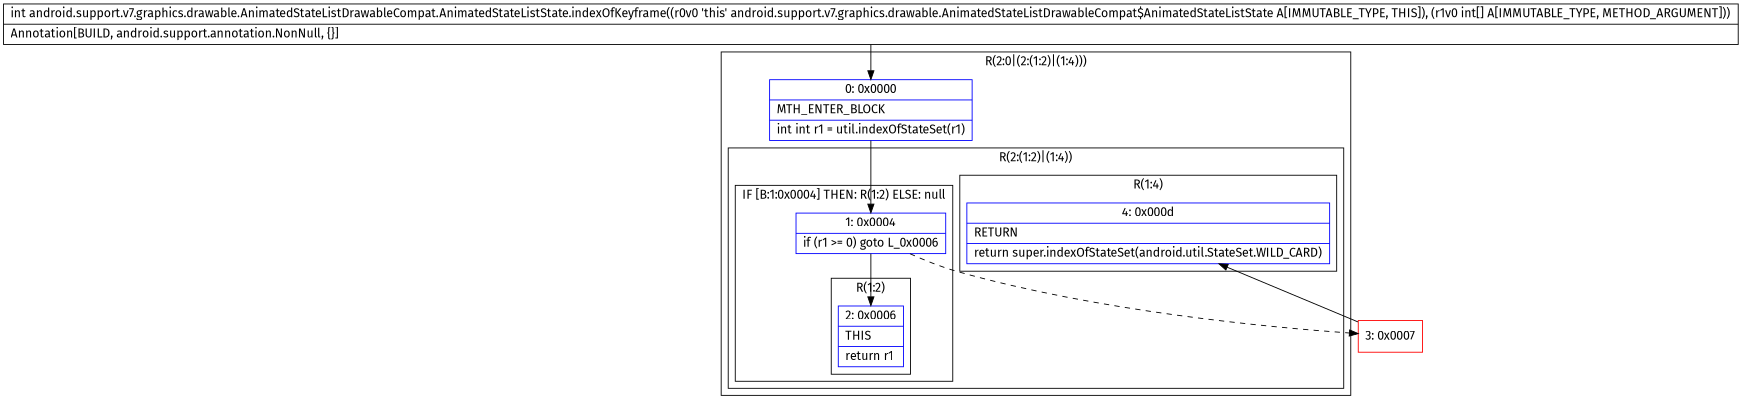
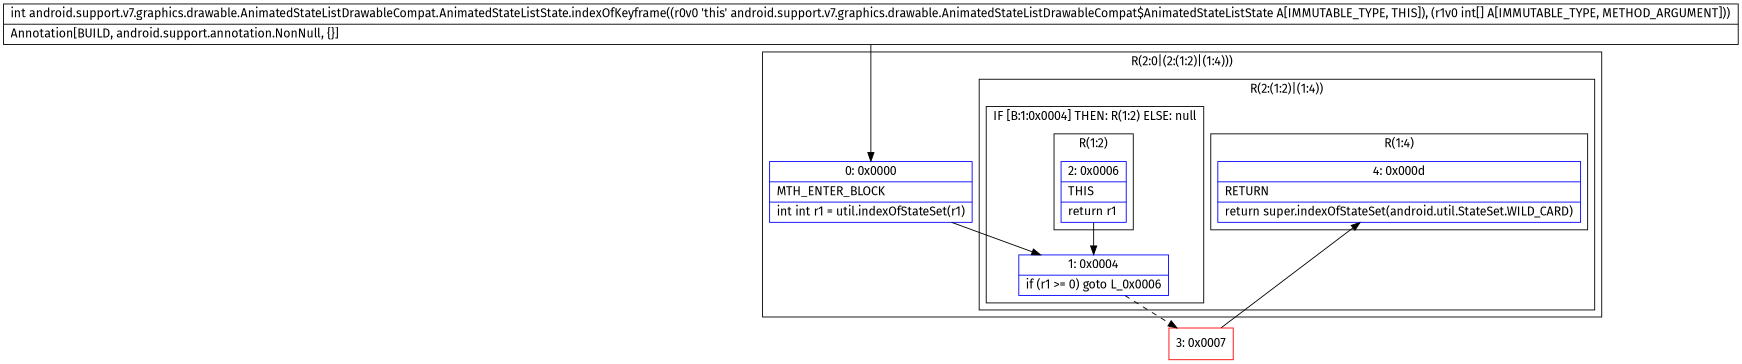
edge "1: 0x0004" -> "2: 0x0006": reversed
